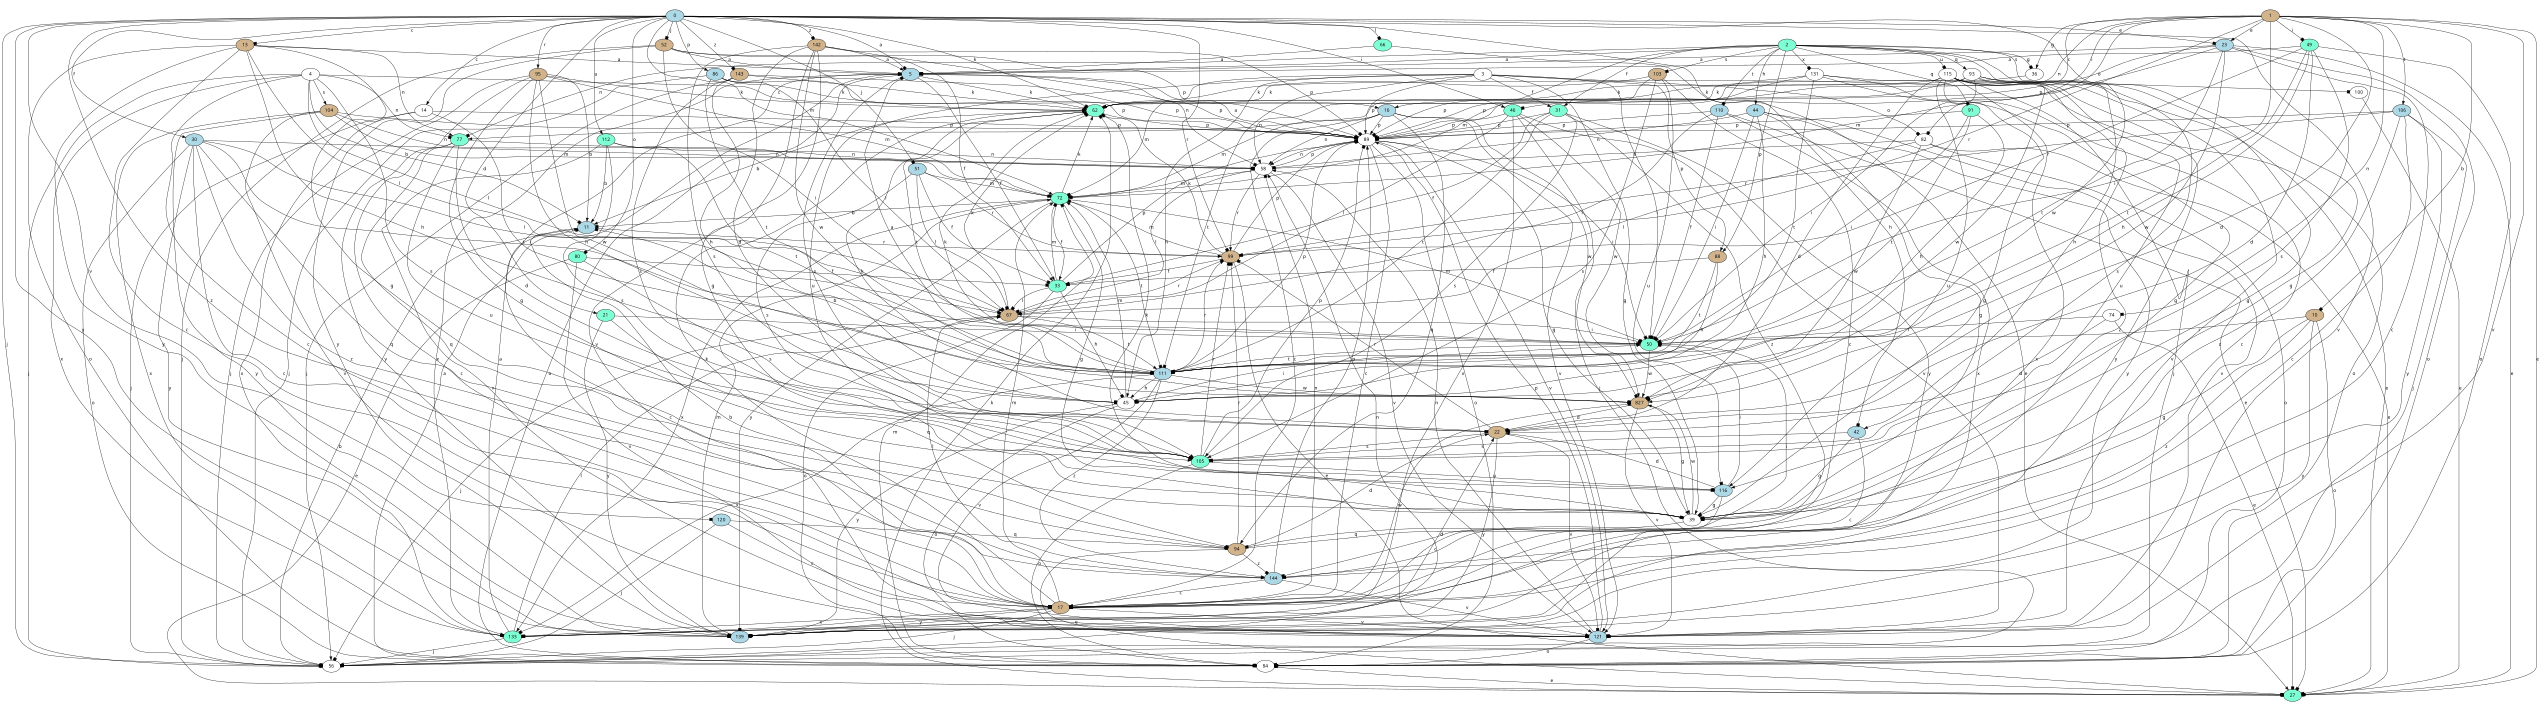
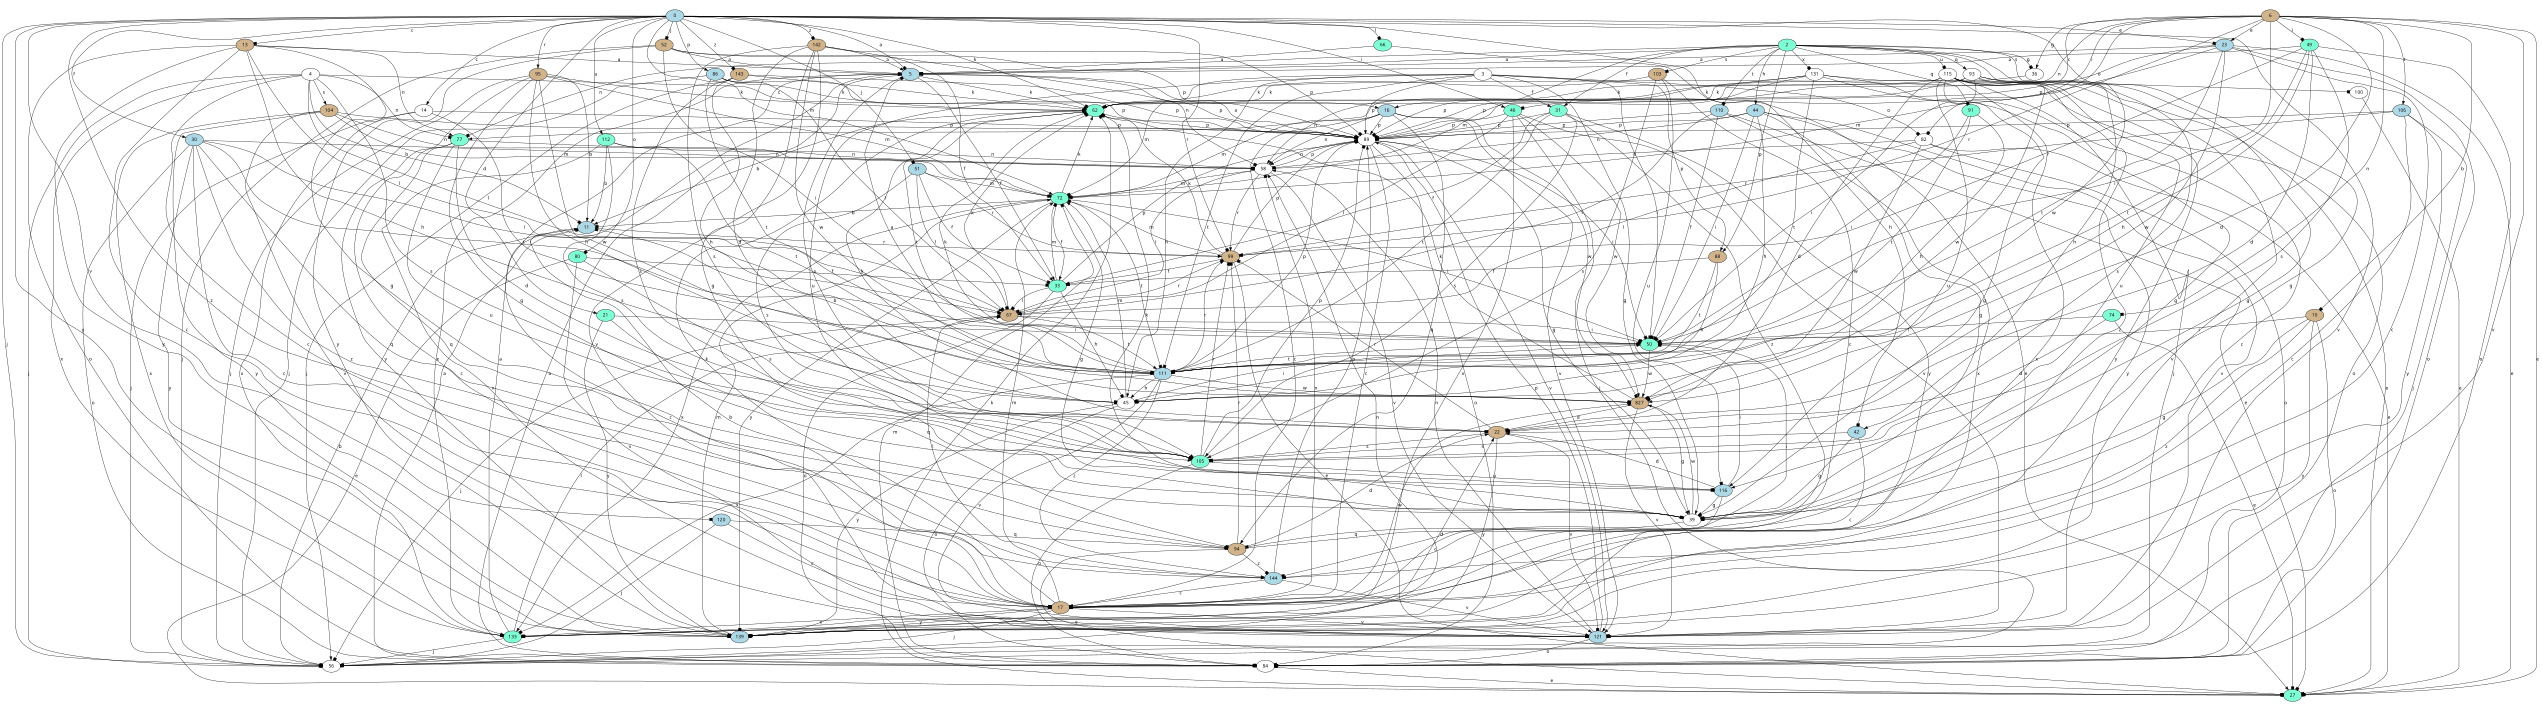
node "1": label "1" -> "6"
edge "103" -> "58": now "131" -> "58"
edge "91" -> "89": now "44" -> "89"
edge "827" -> "62": added, label "k"
edge "72" -> "50": label "m" -> "i"
node "74": fillcolor white -> aquamarine
edge "106" -> "144": removed, label "z"
